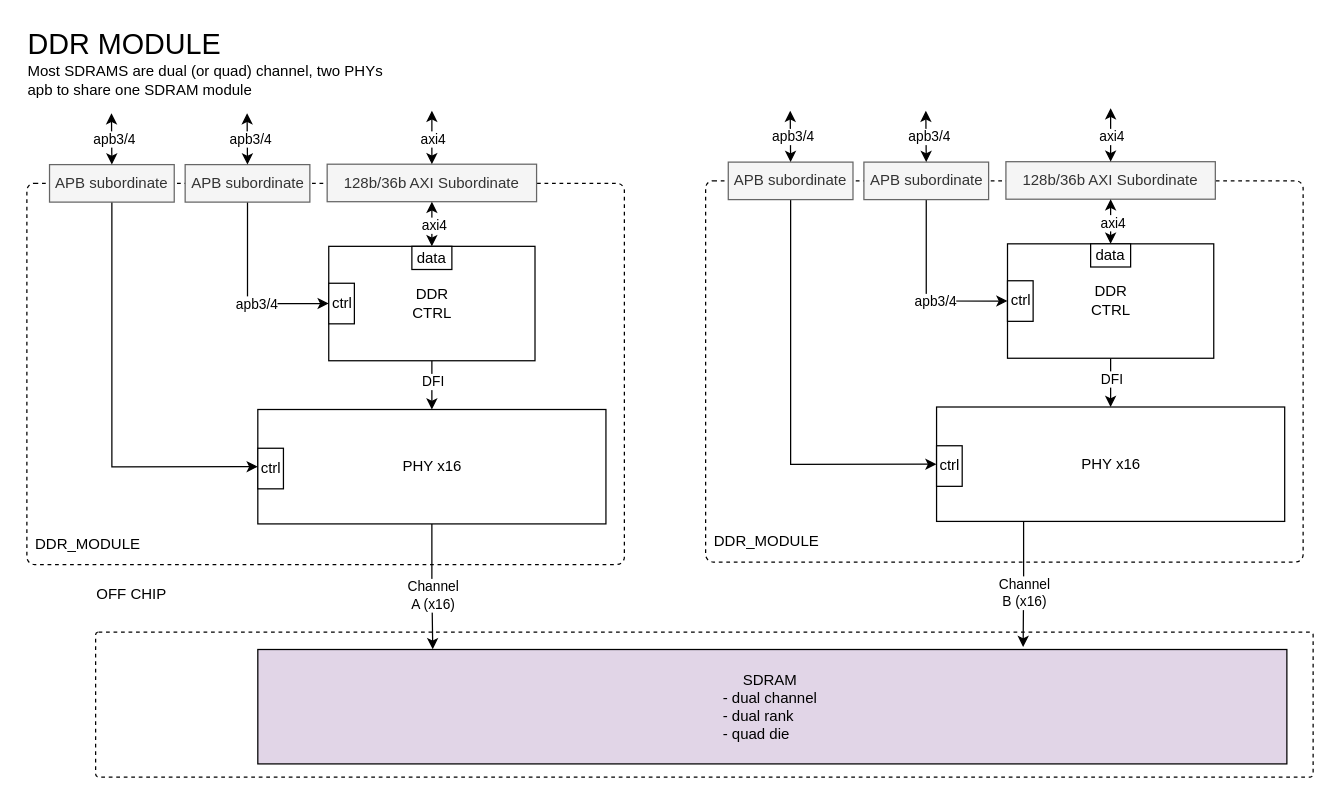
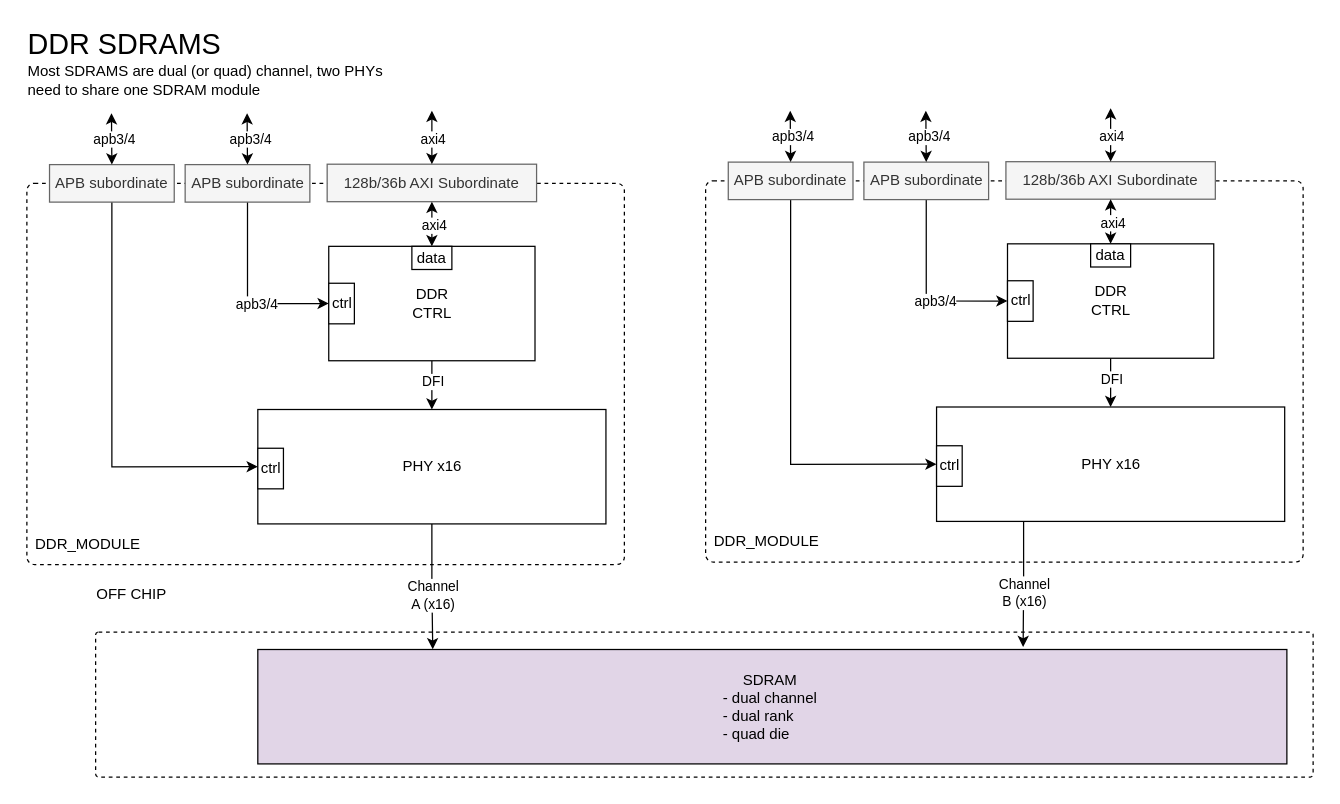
node "DDR MODULE": label "DDR MODULE" -> "DDR SDRAMS"
node "Most SDRAMS are dual (or quad) channel, two PHYs apb to share one SDRAM module": label "Most SDRAMS are dual (or quad) channel, two PHYs apb to share one SDRAM module" -> "Most SDRAMS are dual (or quad) channel, two PHYs need to share one SDRAM module"
